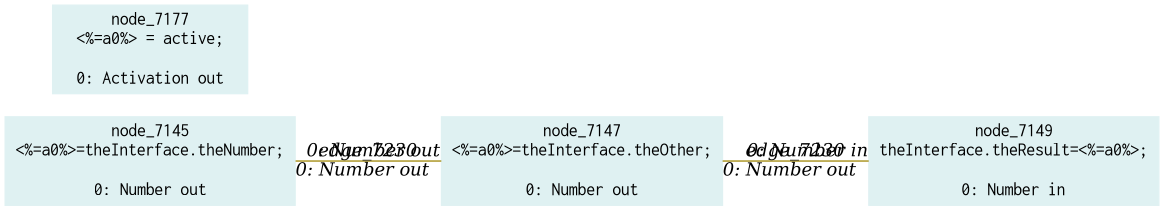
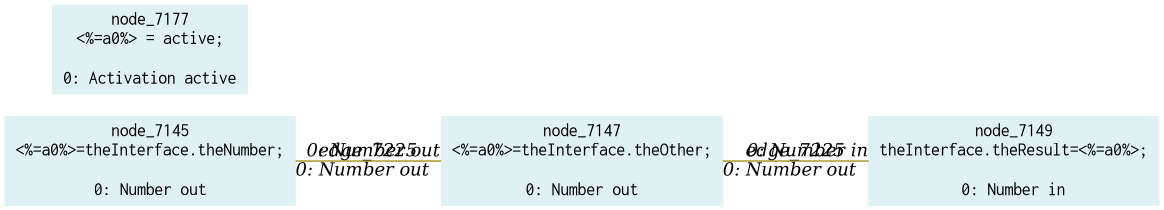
node "node_7177 <%=a0%> = active; 0: Activation out": label "node_7177 <%=a0%> = active; 0: Activation out" -> "node_7177 <%=a0%> = active; 0: Activation active"
edge "node_7145 <%=a0%>=theInterface.theNumber; 0: Number out" -- "node_7147 <%=a0%>=theInterface.theOther; 0: Number out": label "edge_7230" -> "edge_7225"
edge "node_7147 <%=a0%>=theInterface.theOther; 0: Number out" -- "node_7149 theInterface.theResult=<%=a0%>; 0: Number in": label "edge_7230" -> "edge_7225"
